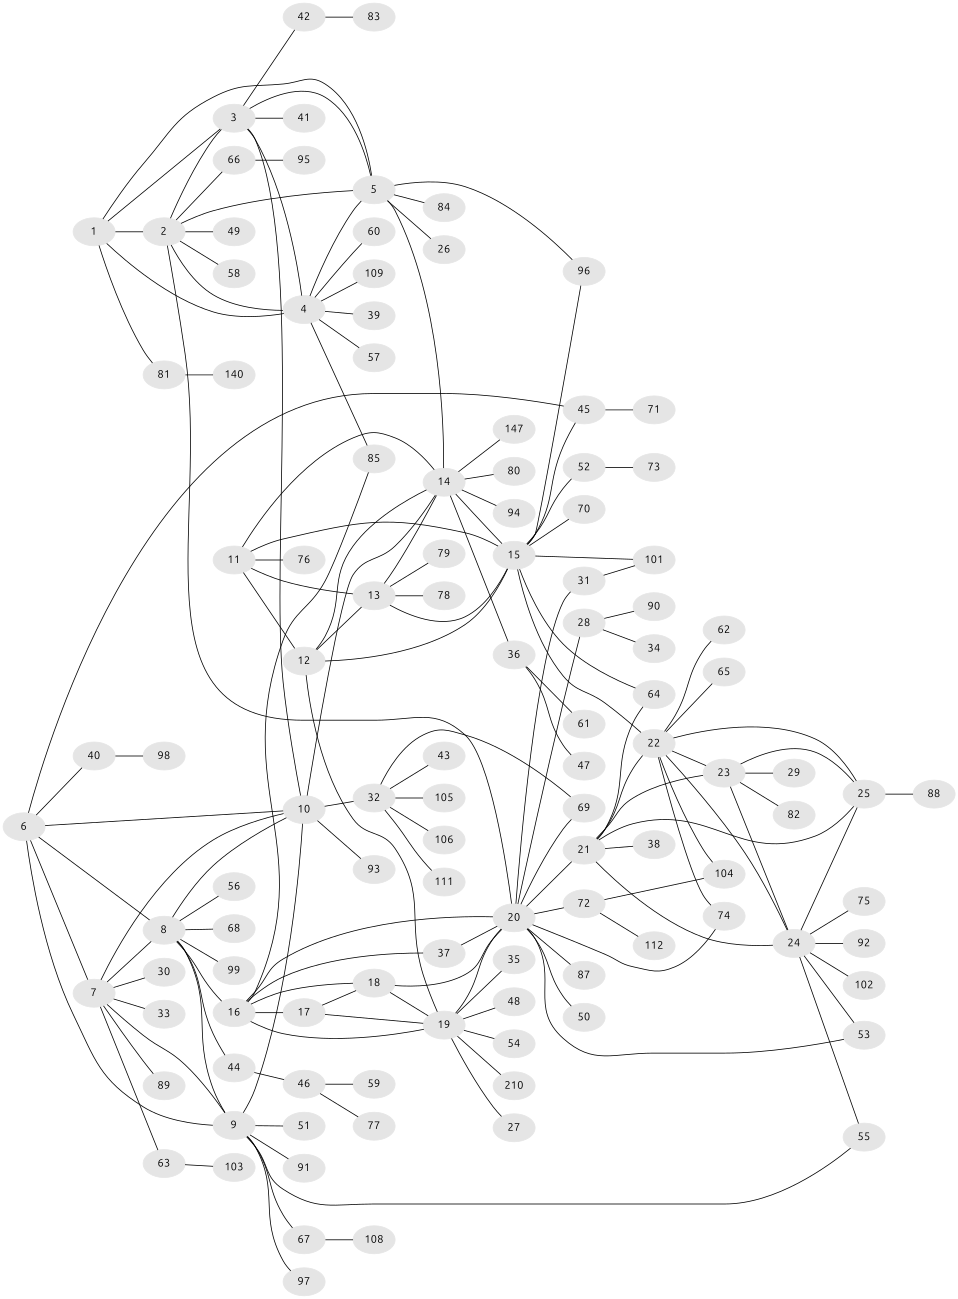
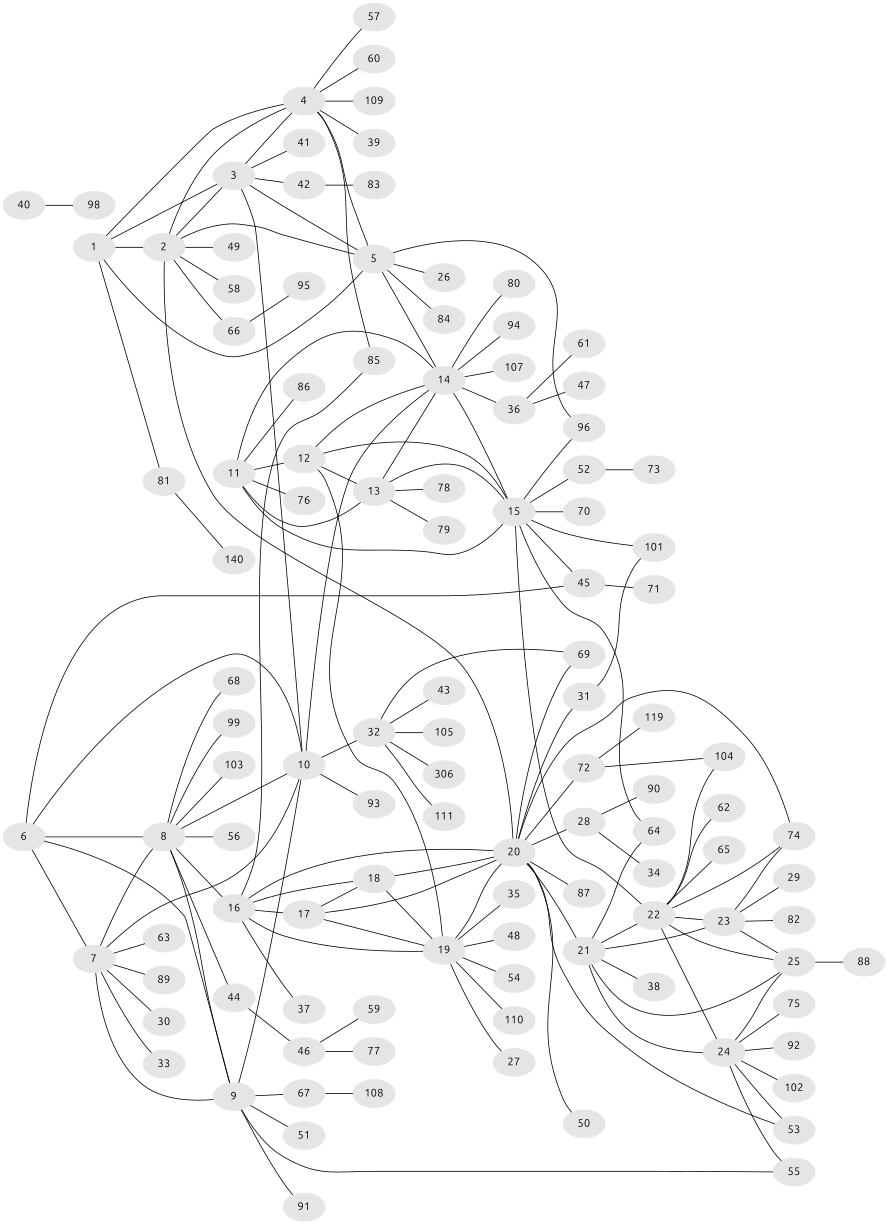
node "86": added
node "147": label "147" -> "107"
edge "40" -- "6": removed
node "106": label "106" -> "306"
edge "23" -- "24": now "23" -- "74"
edge "20" -- "37": now "20" -- "17"
node "112": label "112" -> "119"
node "210": label "210" -> "110"
edge "63" -- "103": now "8" -- "103"
node "97": removed
